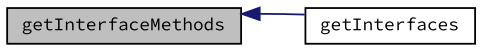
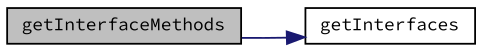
edge "getInterfaces" -> "getInterfaceMethods": reversed
